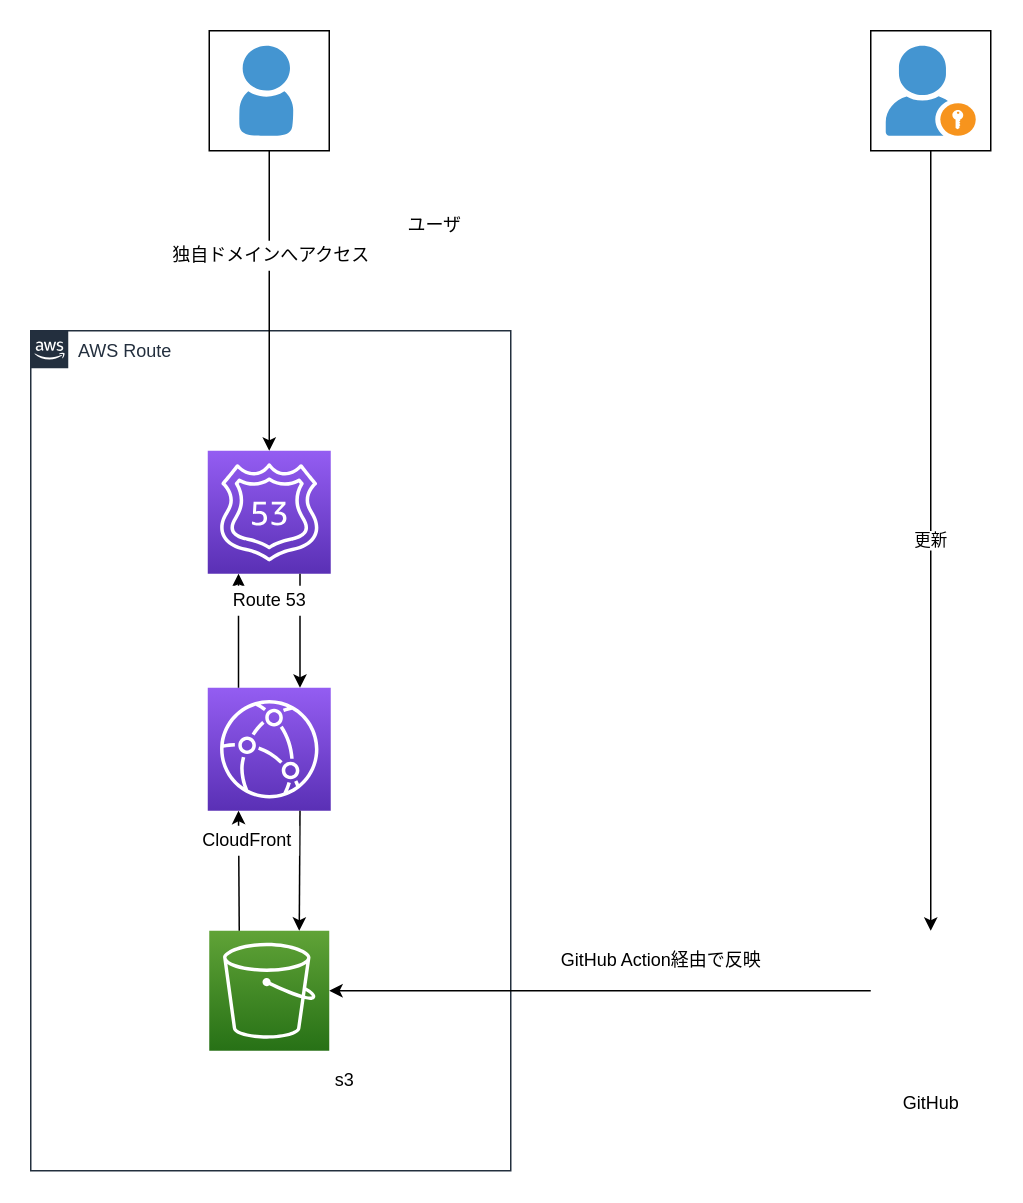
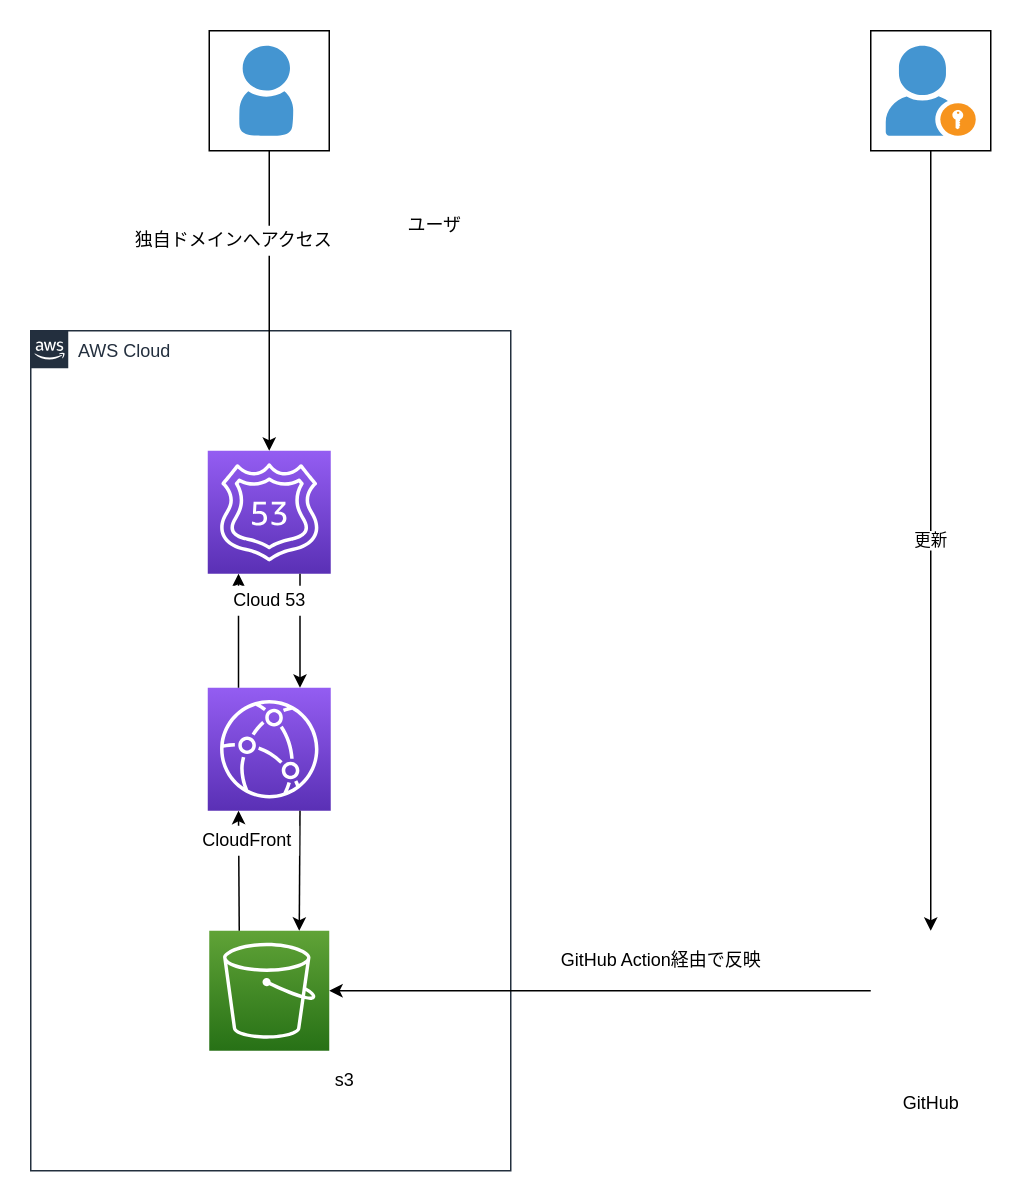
node "独自ドメインへアクセス": moved (271, 256) -> (233, 241)
node "AWS Route": label "AWS Route" -> "AWS Cloud"
node "Route 53": label "Route 53" -> "Cloud 53"
